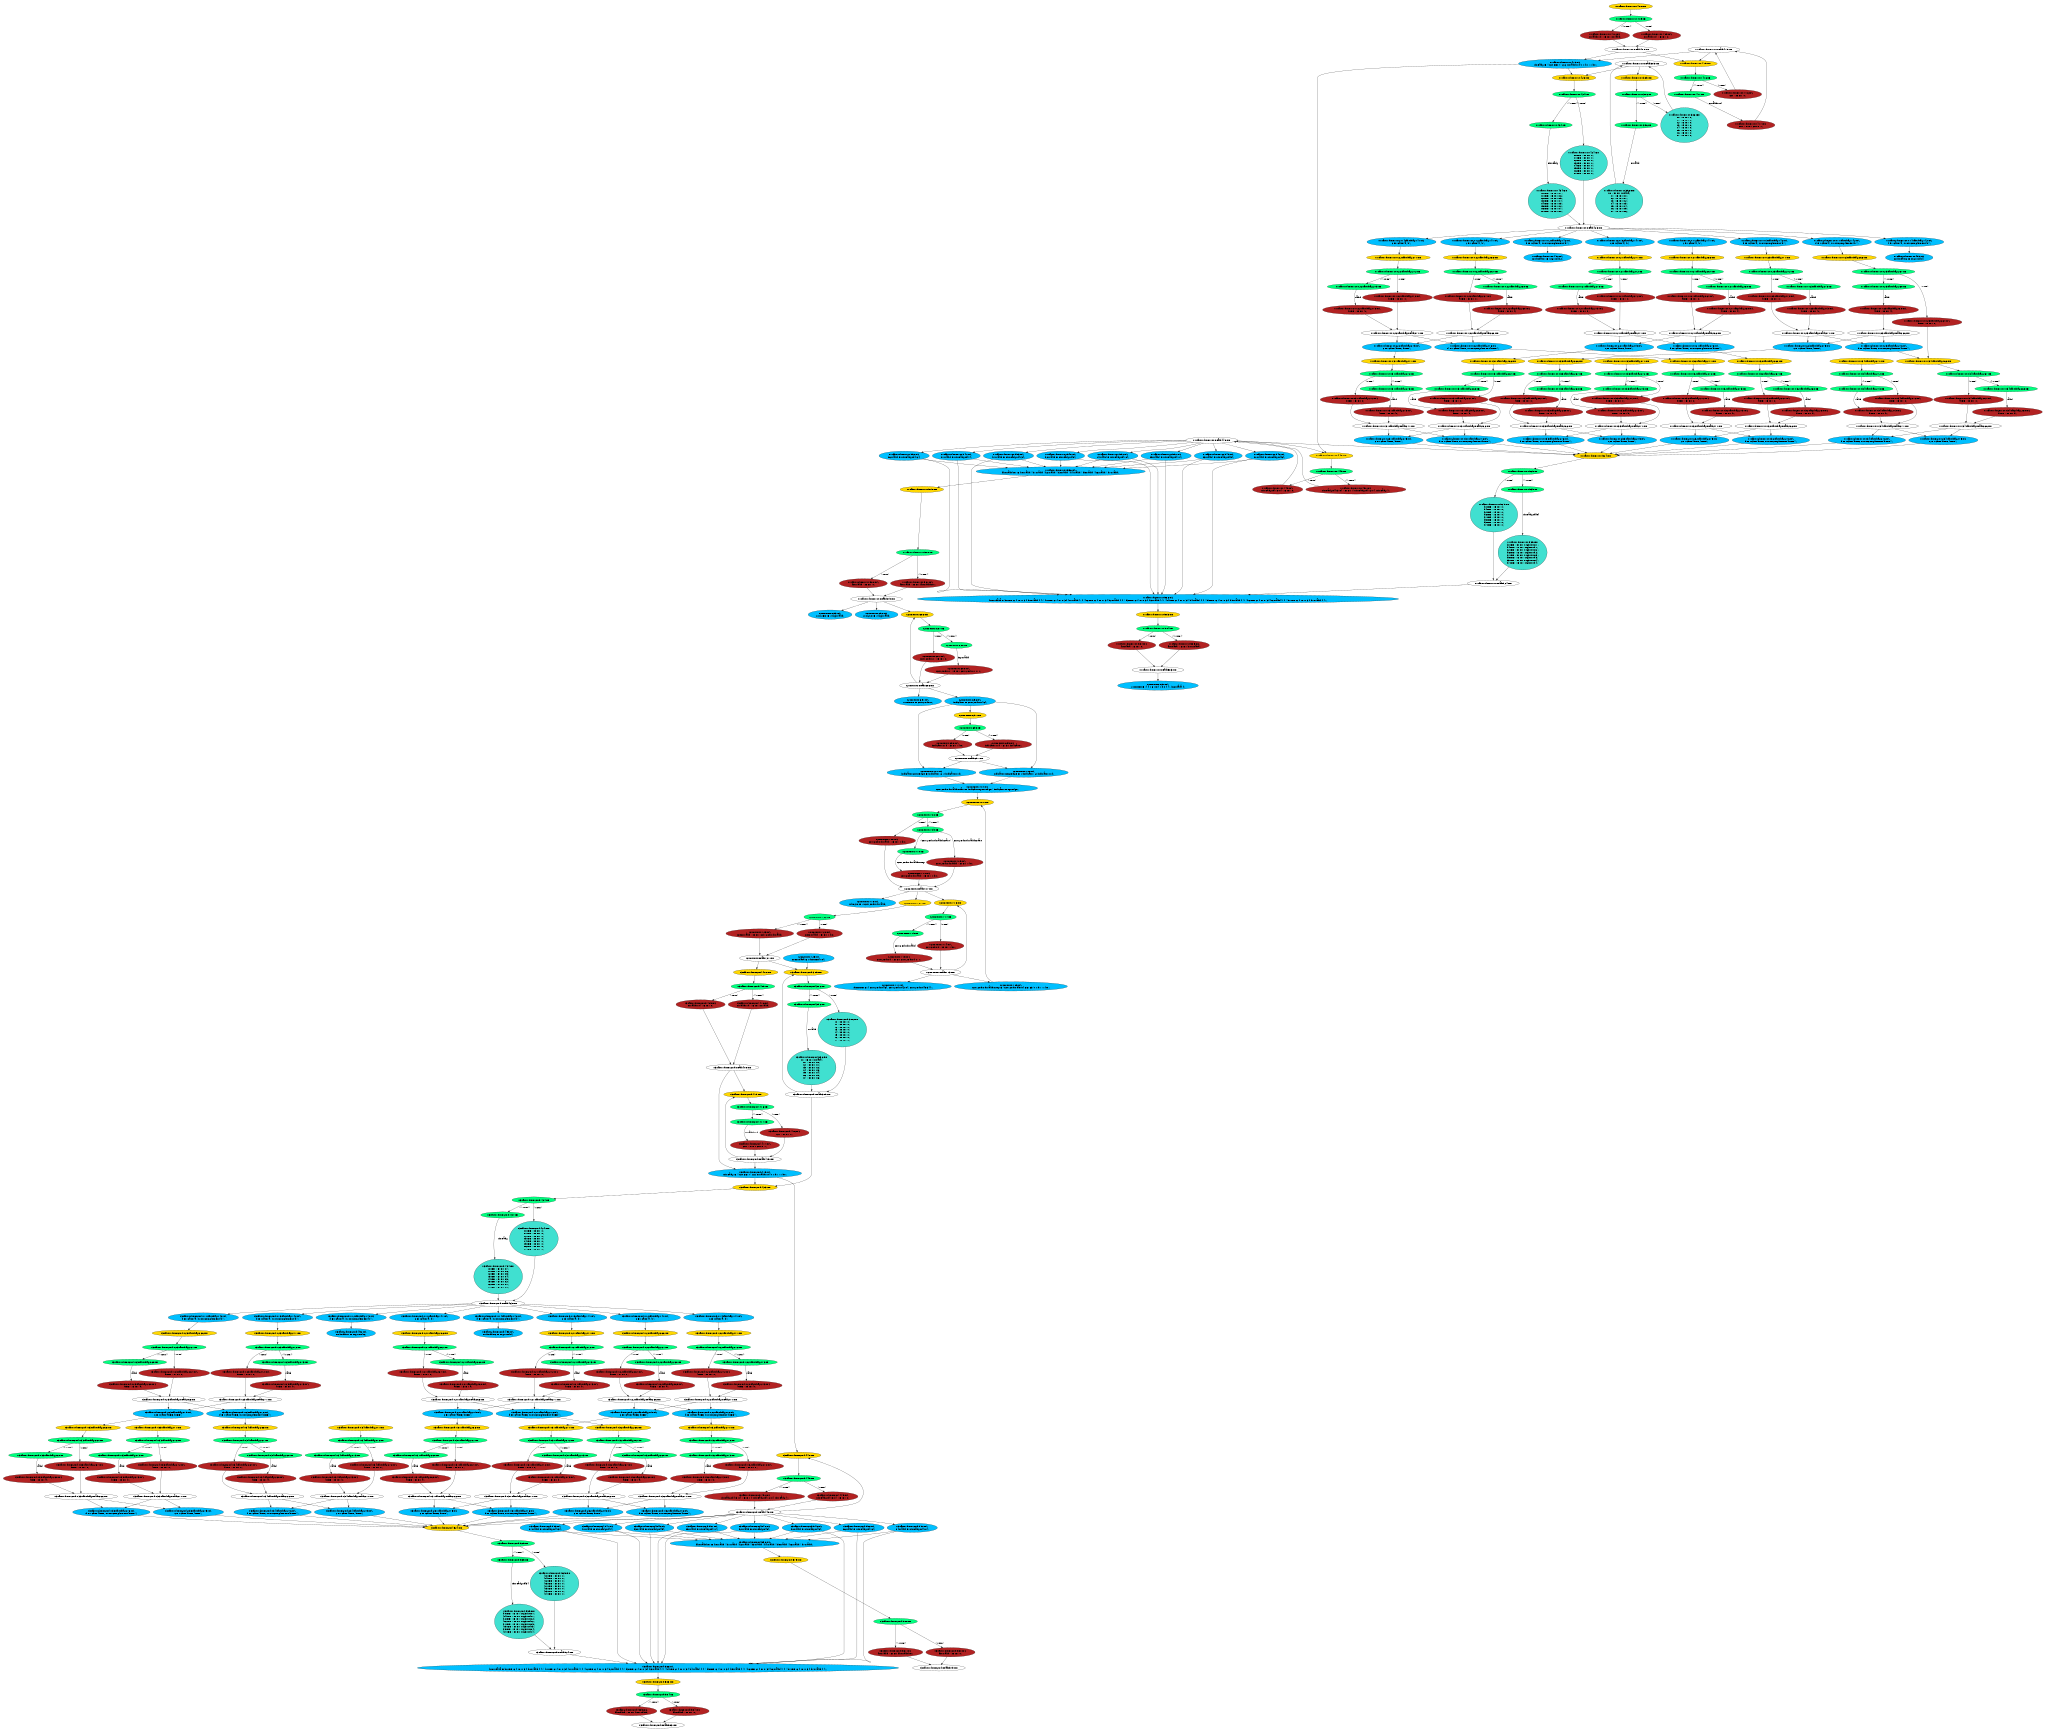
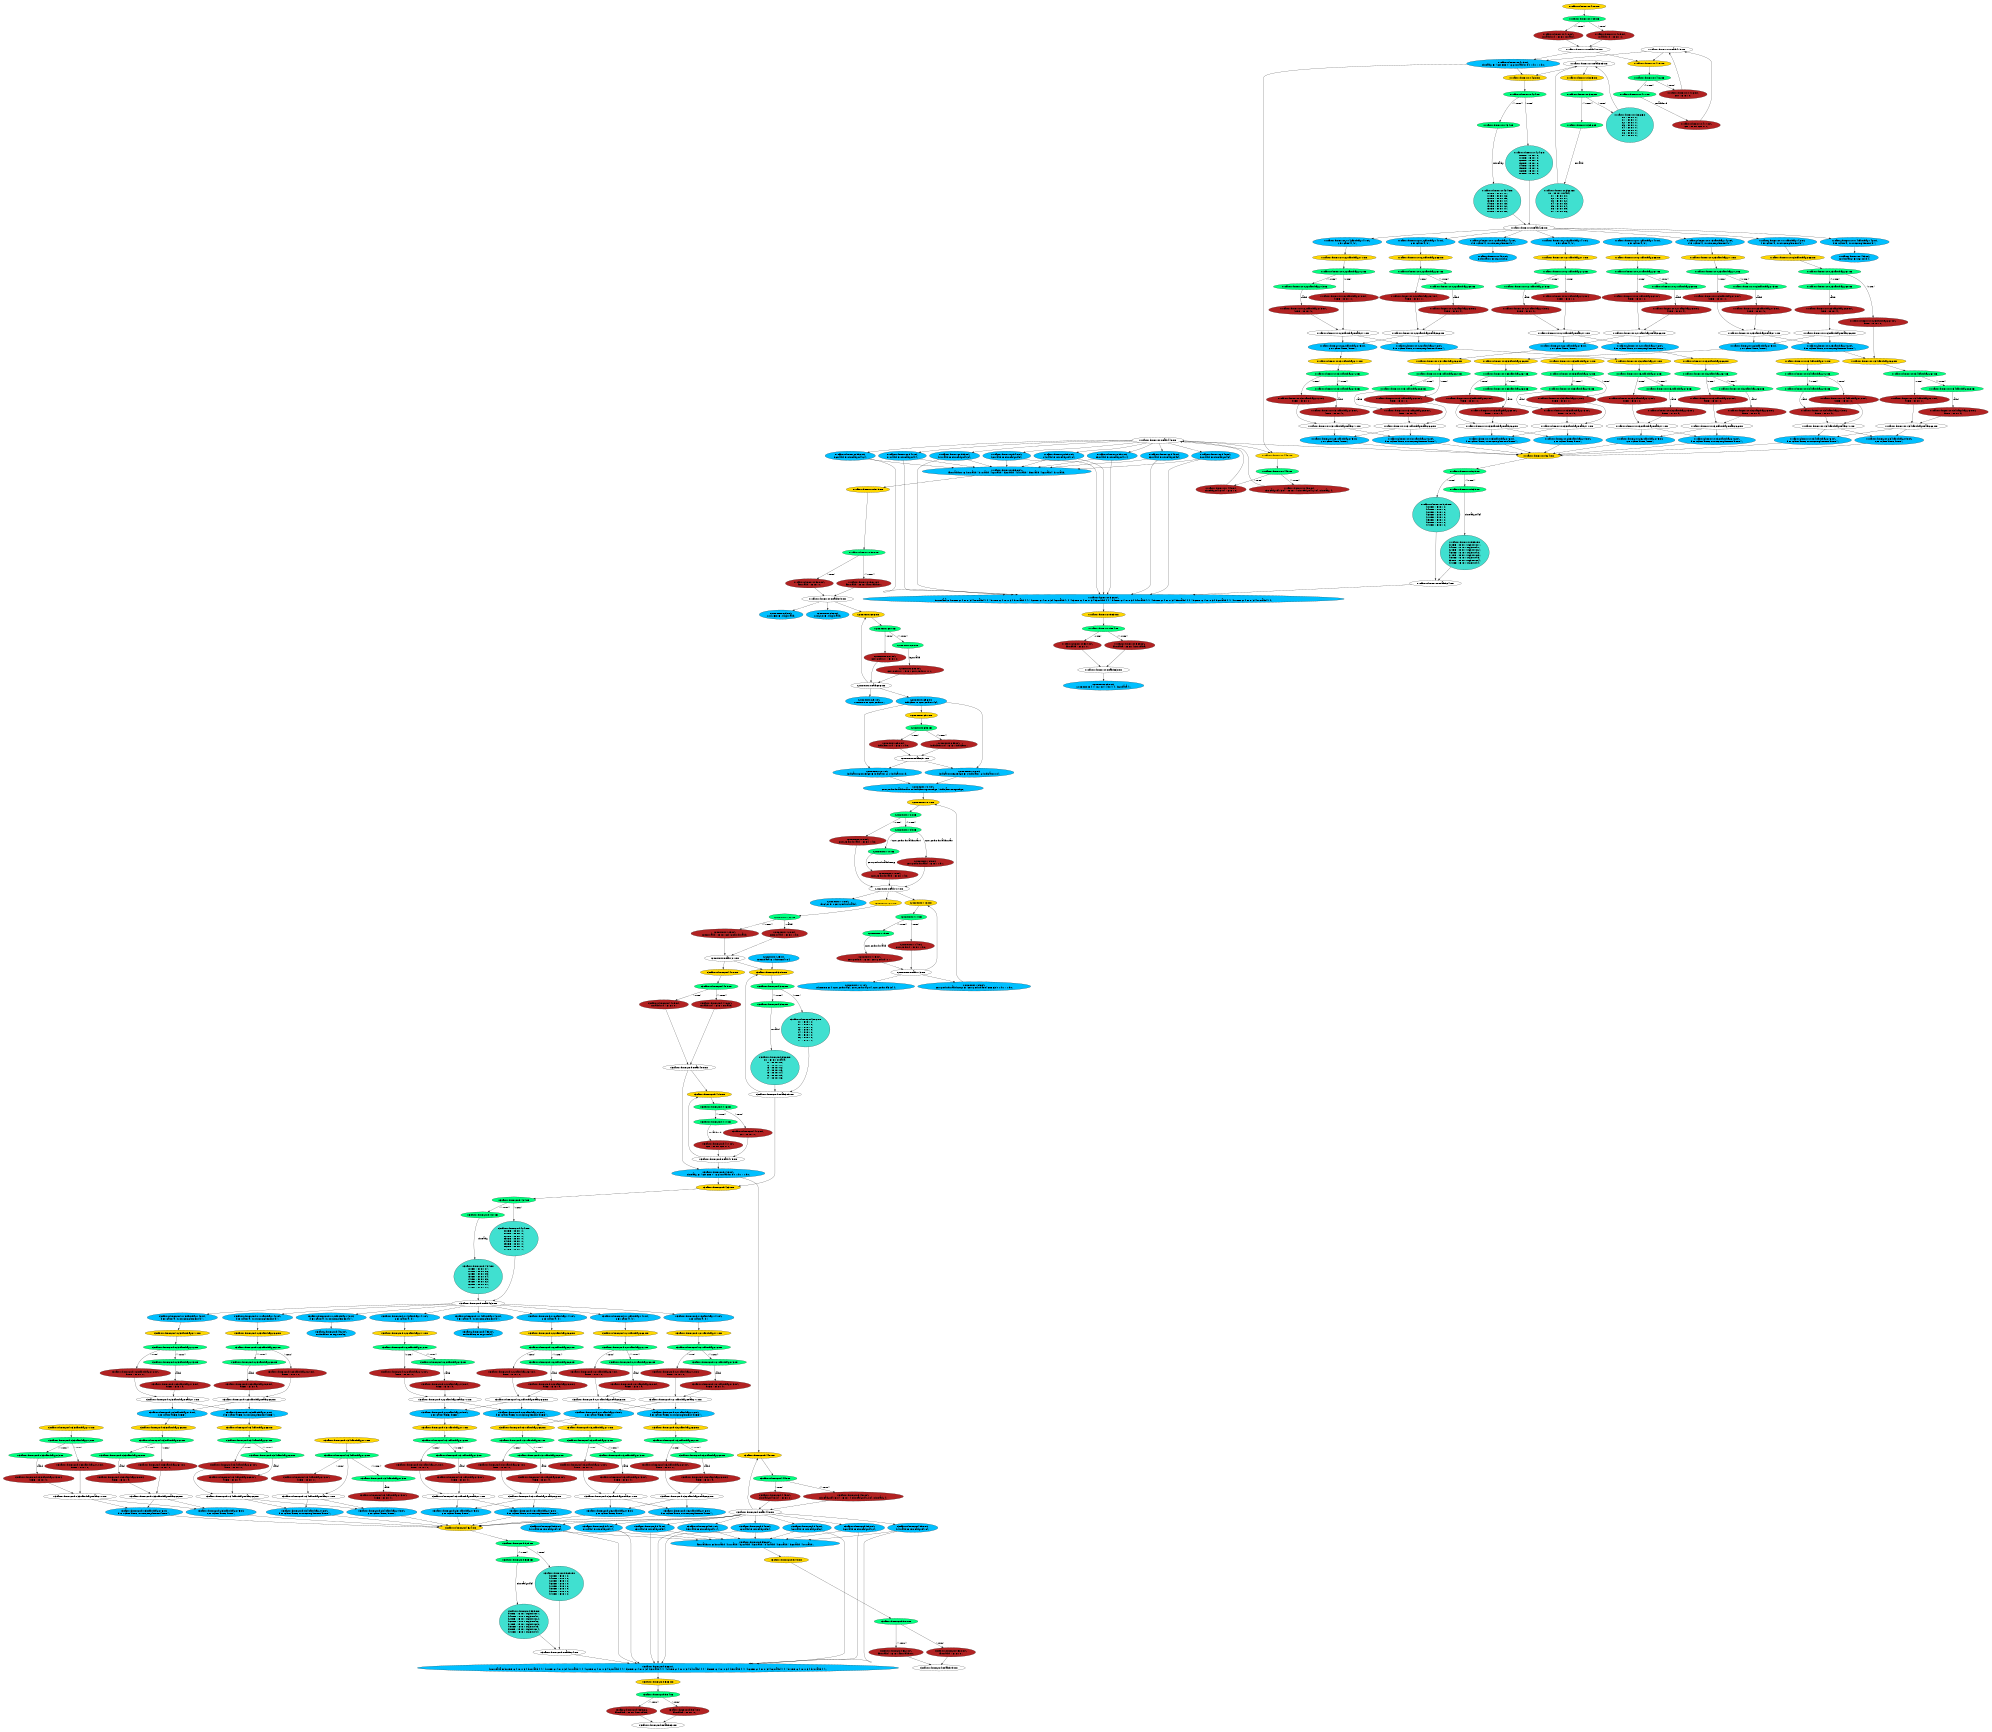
edge "u2_mtx_ts.722:IF" -> "u2_mtx_ts.722:NS mem_valid <= #1 1'b0;": label "(!rstn)" -> "(!valid)"
edge "u3_fht_1d_x8_2nd.u34_fht_bfly.273:NS b_FF <= #1 b;" -> "u3_fht_1d_x8_2nd.u34_fht_bfly.Leaf_271:AL": now "u3_fht_1d_x8_2nd.u34_fht_bfly.272:IF" -> "u3_fht_1d_x8_2nd.u34_fht_bfly.Leaf_271:AL"
